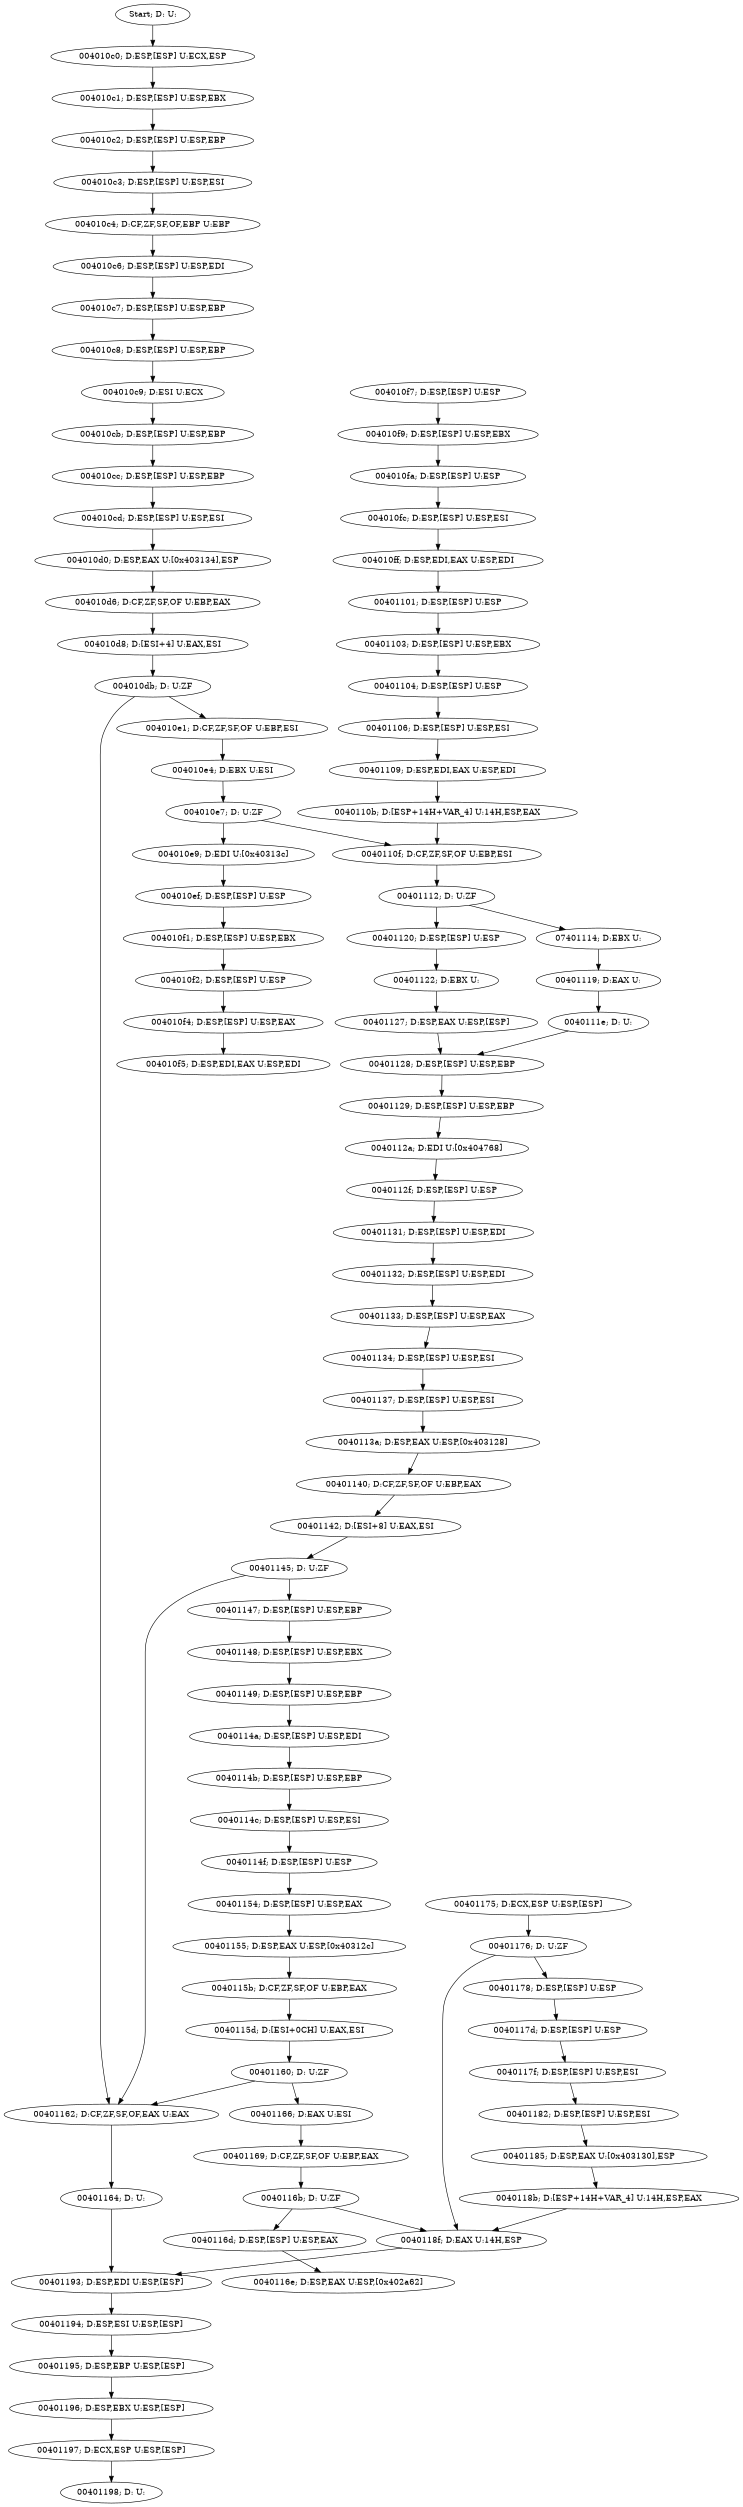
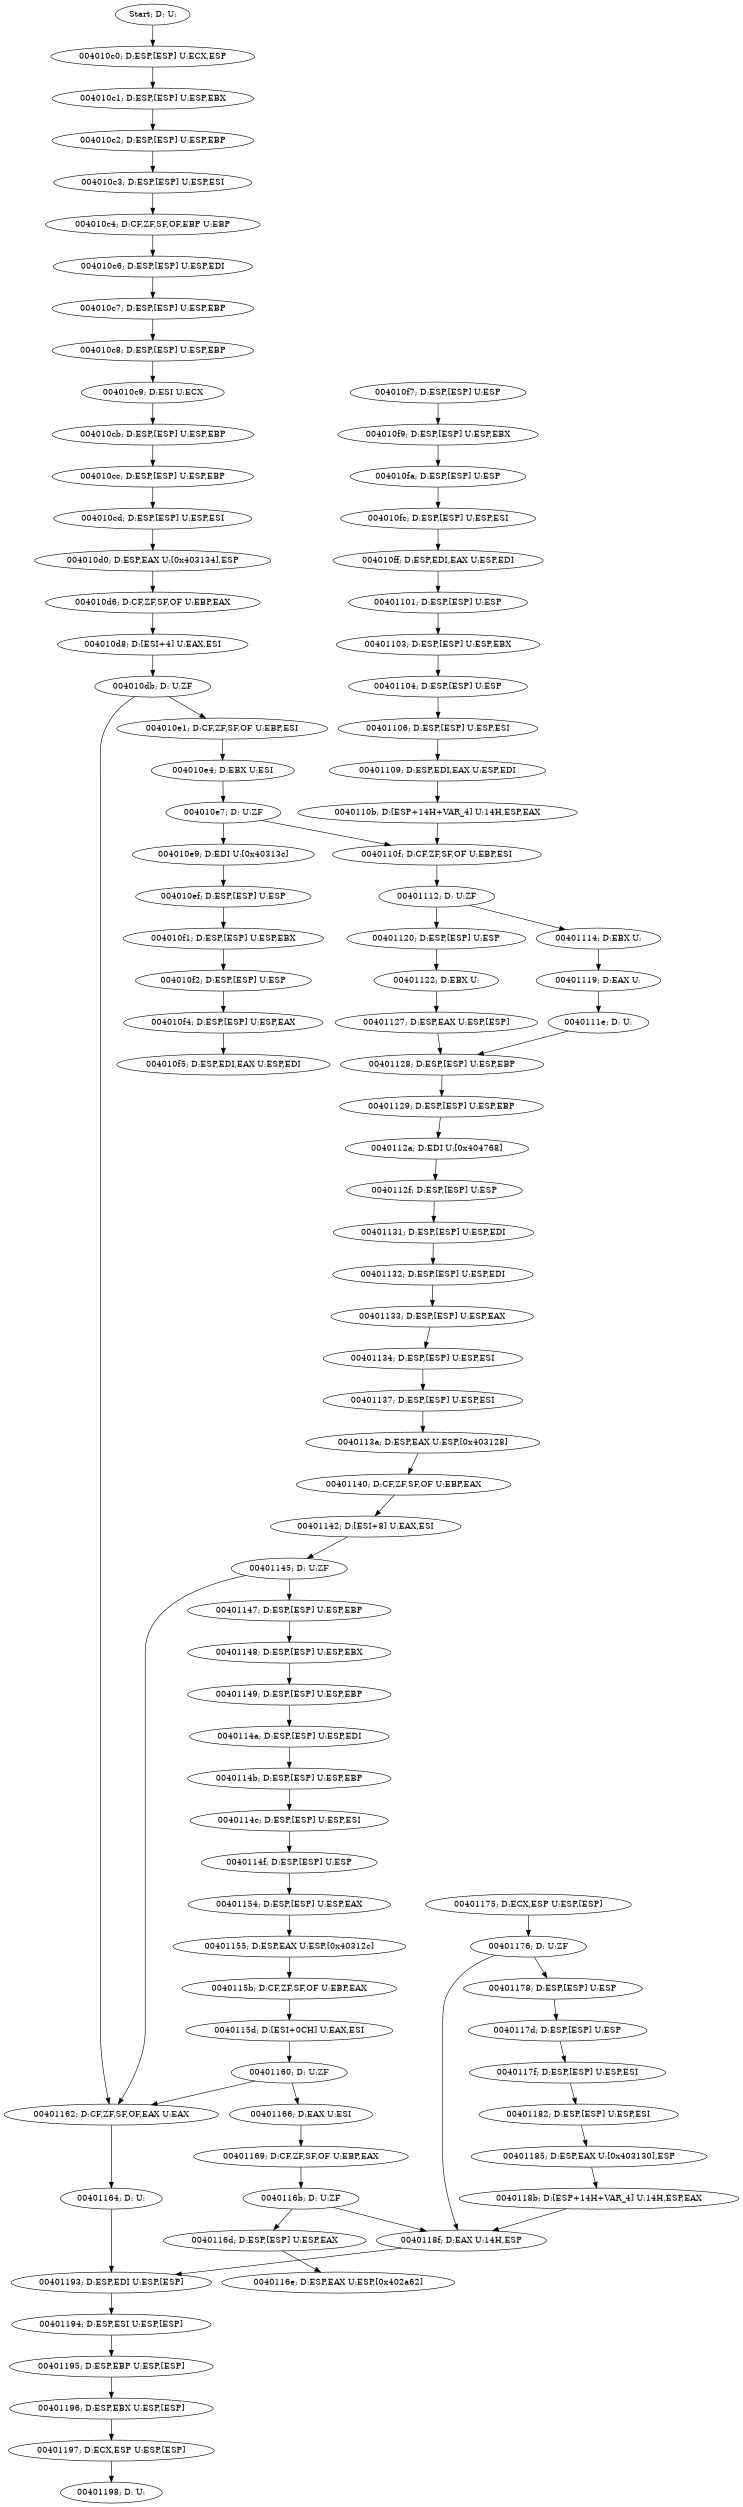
node "07401114; D:EBX U:": label "07401114; D:EBX U:" -> "00401114; D:EBX U:"
